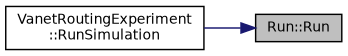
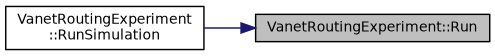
node "Run::Run": label "Run::Run" -> "VanetRoutingExperiment::Run"
